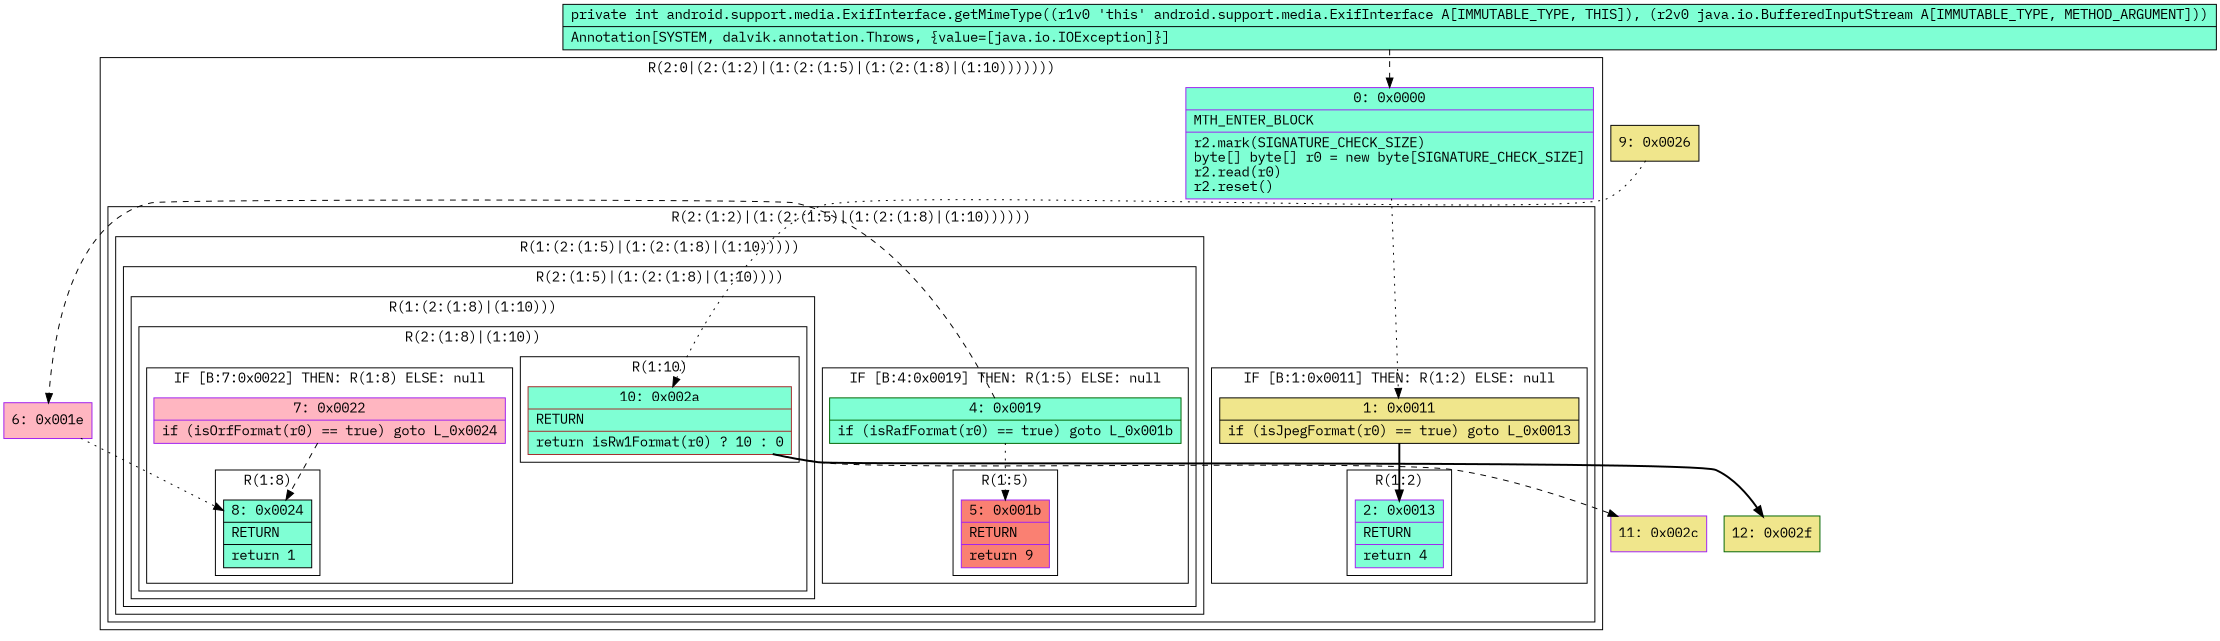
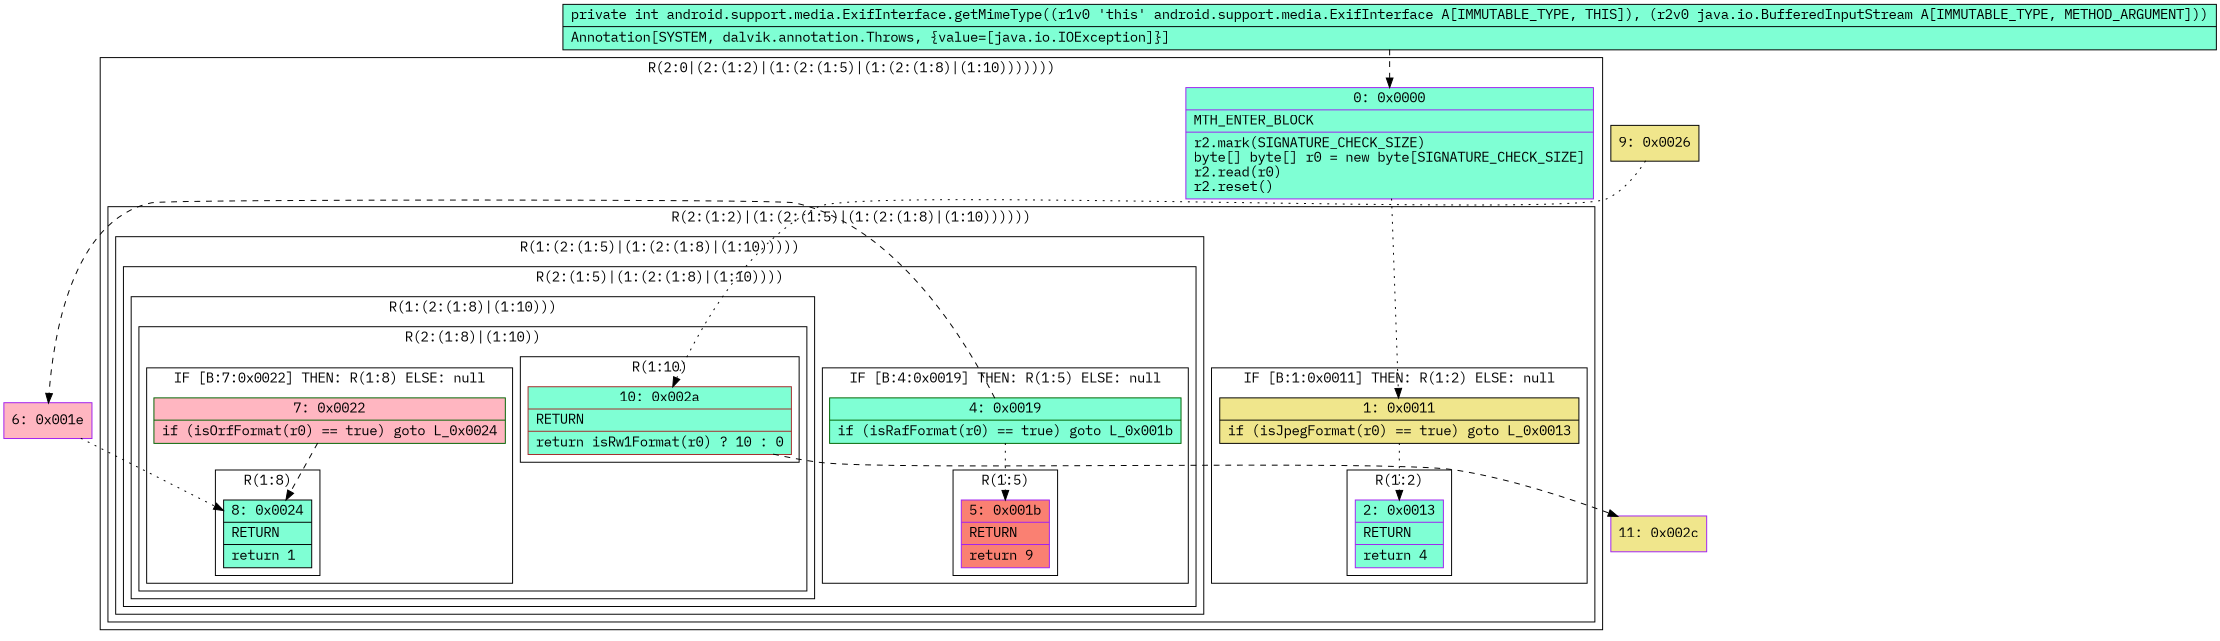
node "7: 0x0022": color purple -> darkgreen
edge "1: 0x0011" -> "2: 0x0013": style bold -> dotted
node "12: 0x002f": removed
